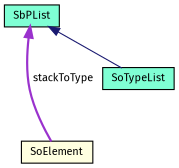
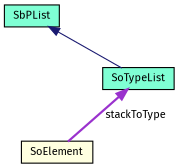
edge "SoElement" -> "SbPList": now "SoElement" -> "SoTypeList"
